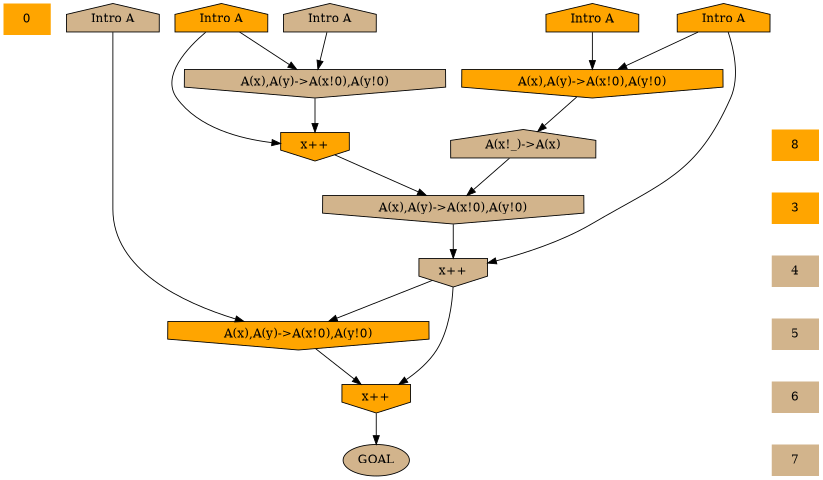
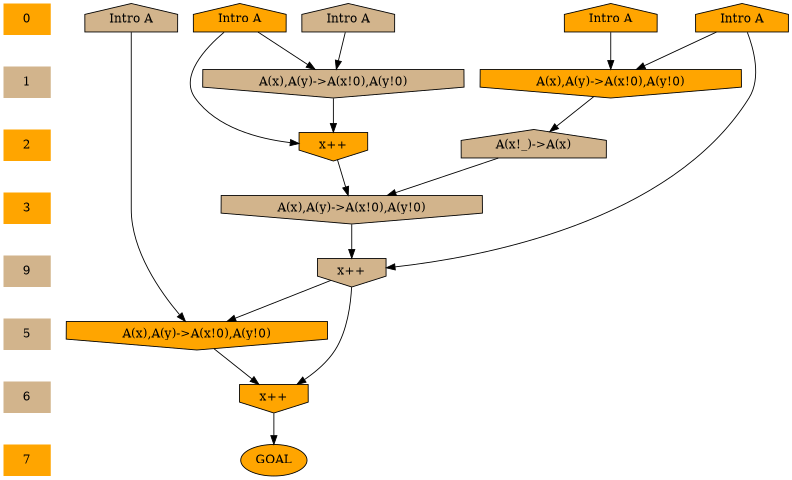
node "1": added
node "8": label "8" -> "2"
node "4": label "4" -> "9"
node "GOAL": fillcolor tan -> orange
node "7": fillcolor tan -> orange
